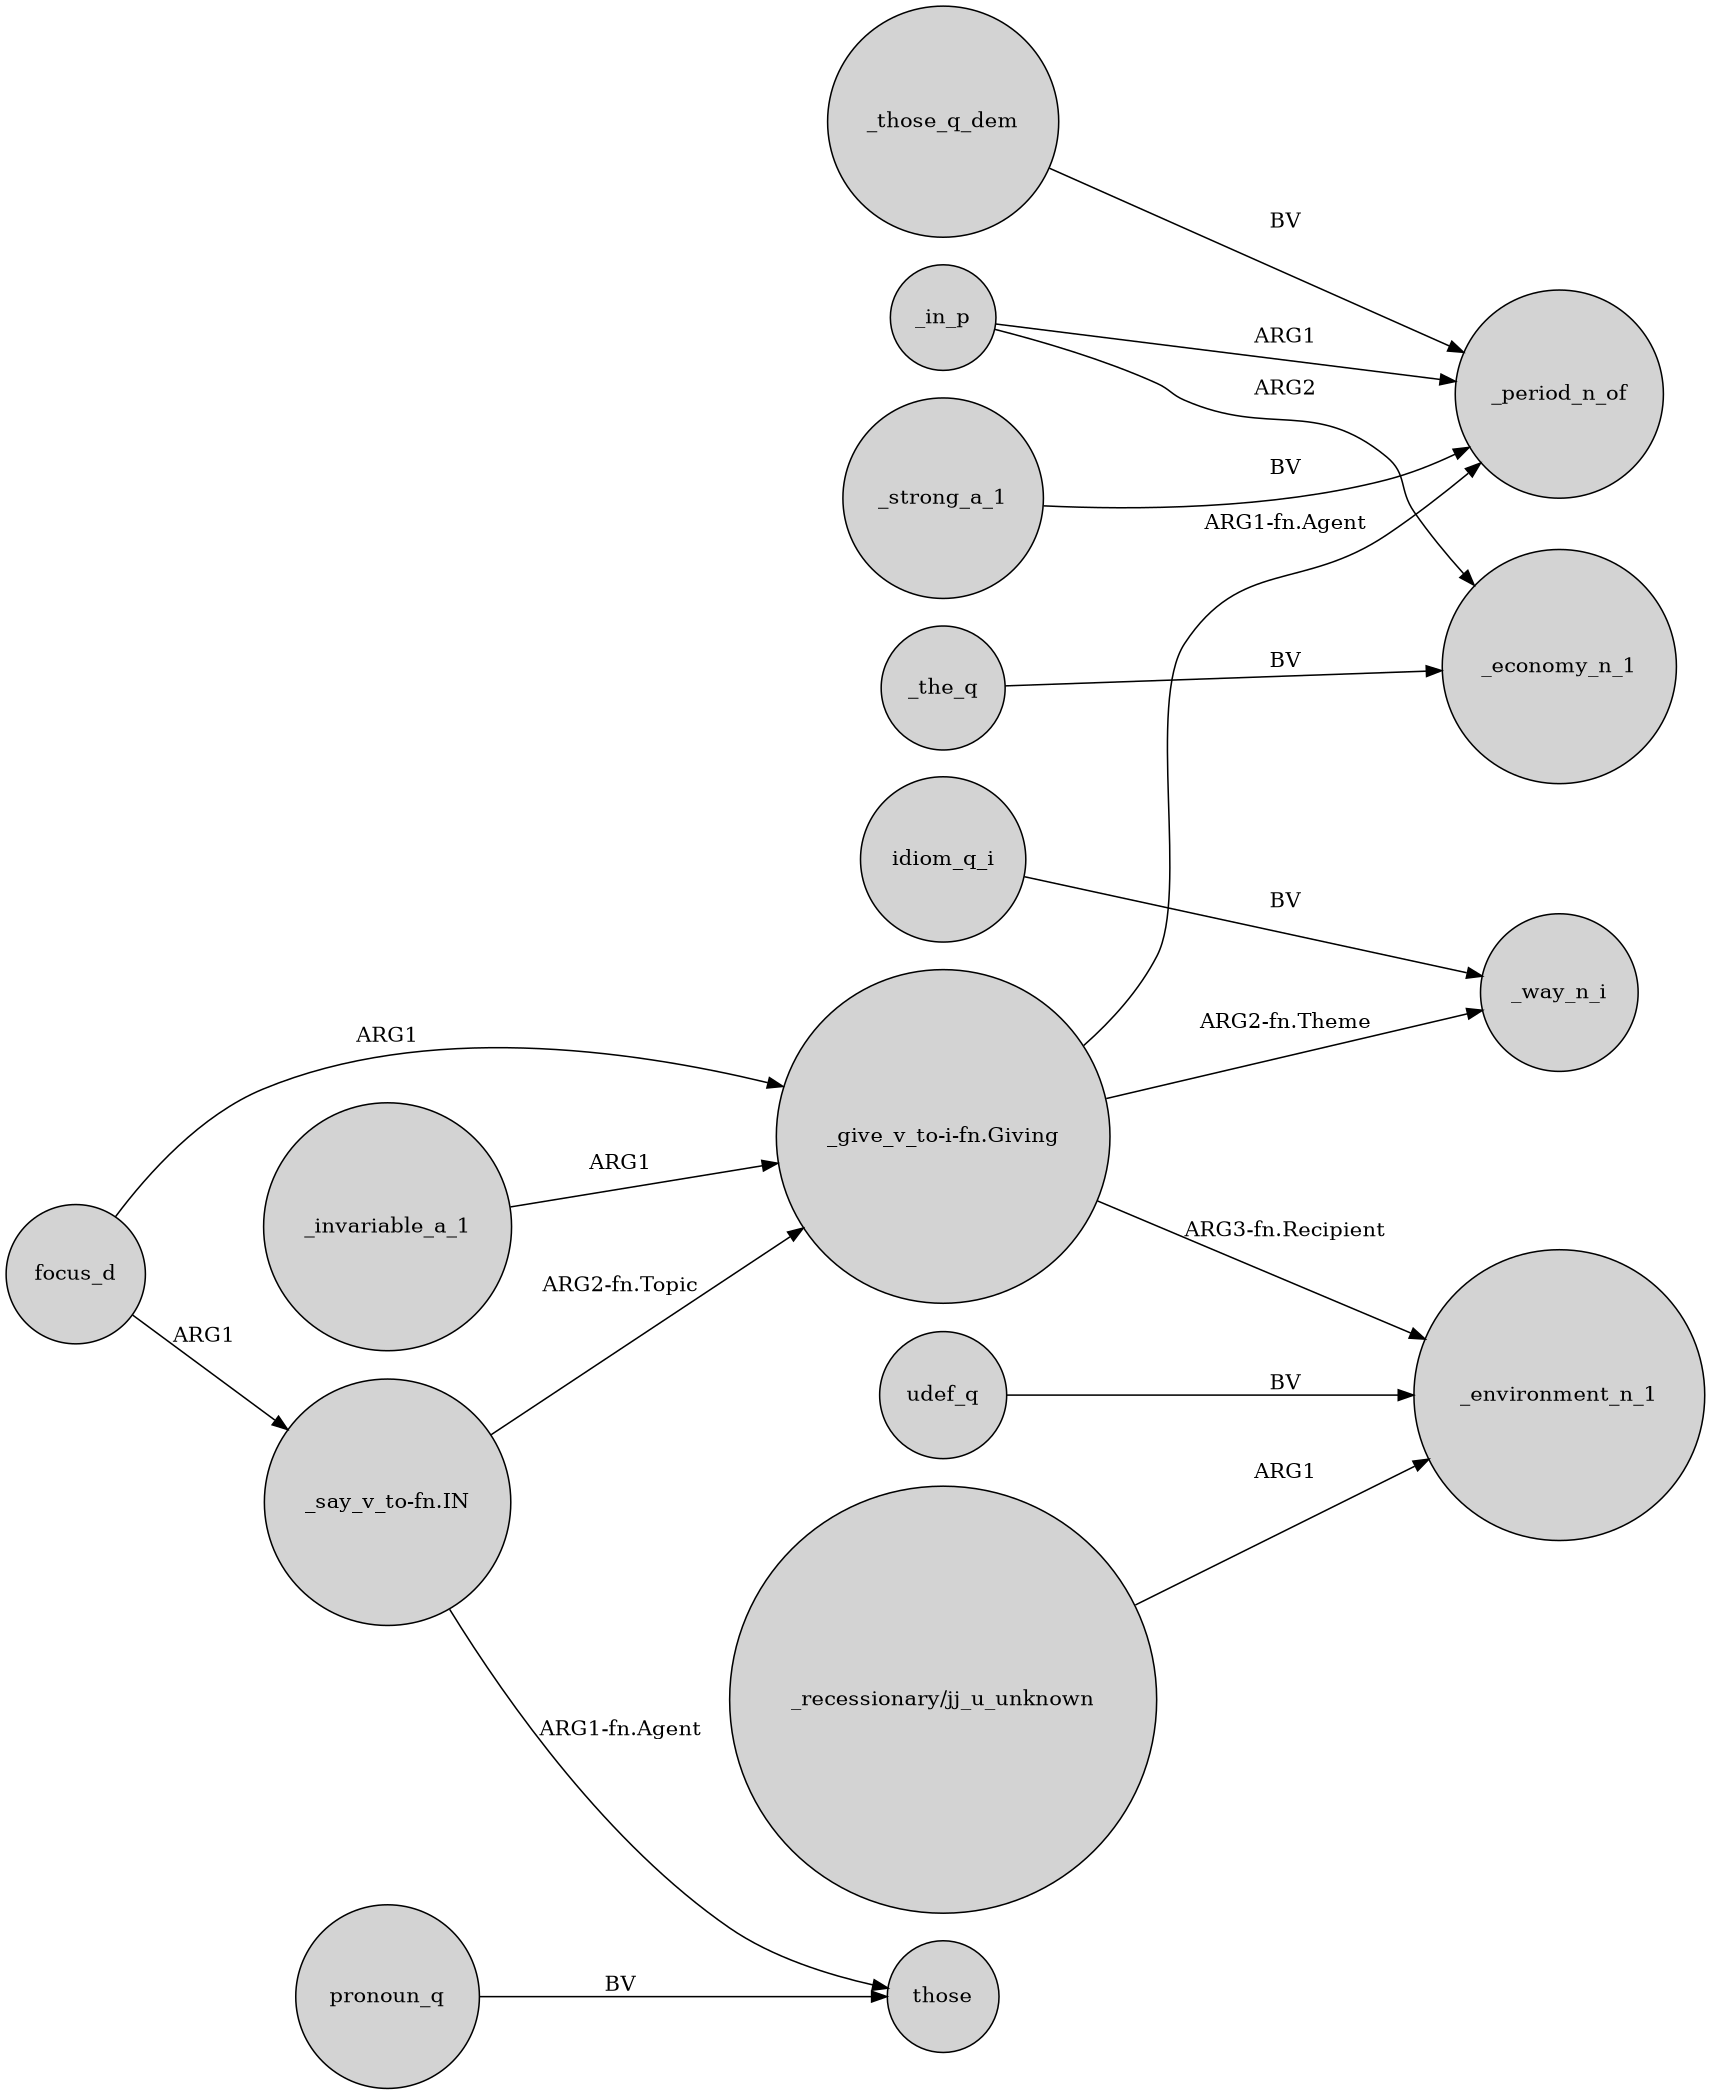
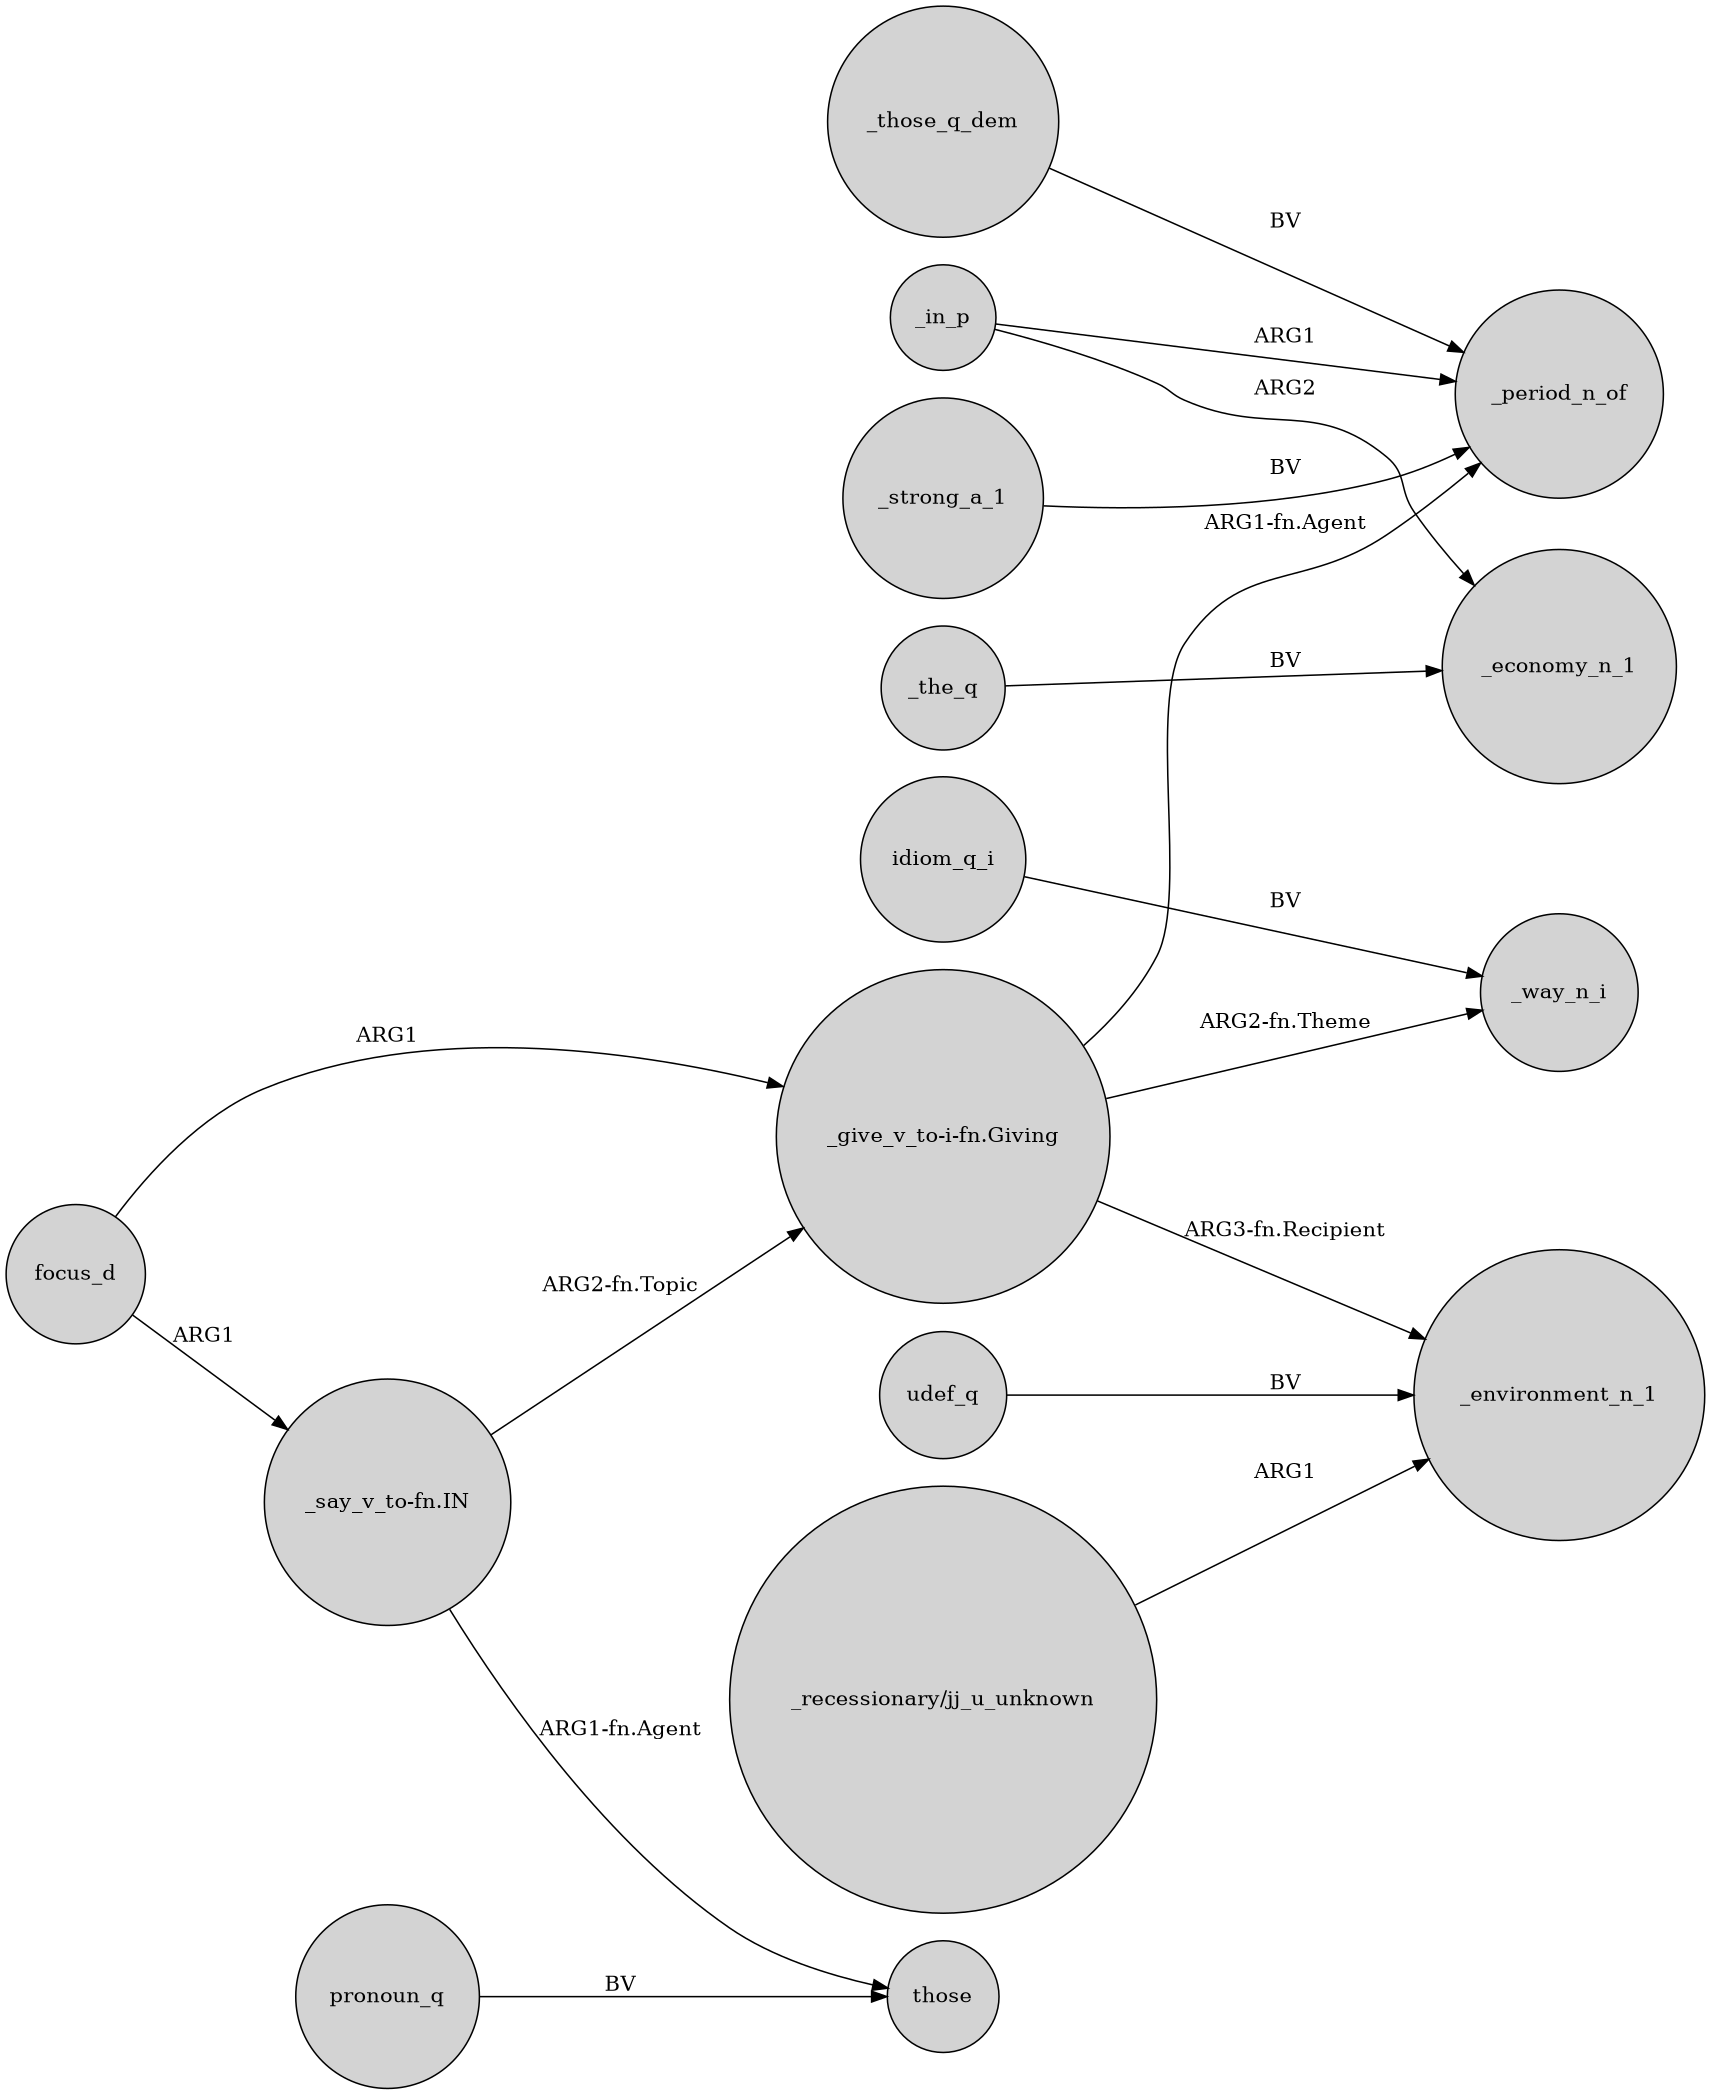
node "_invariable_a_1": removed
